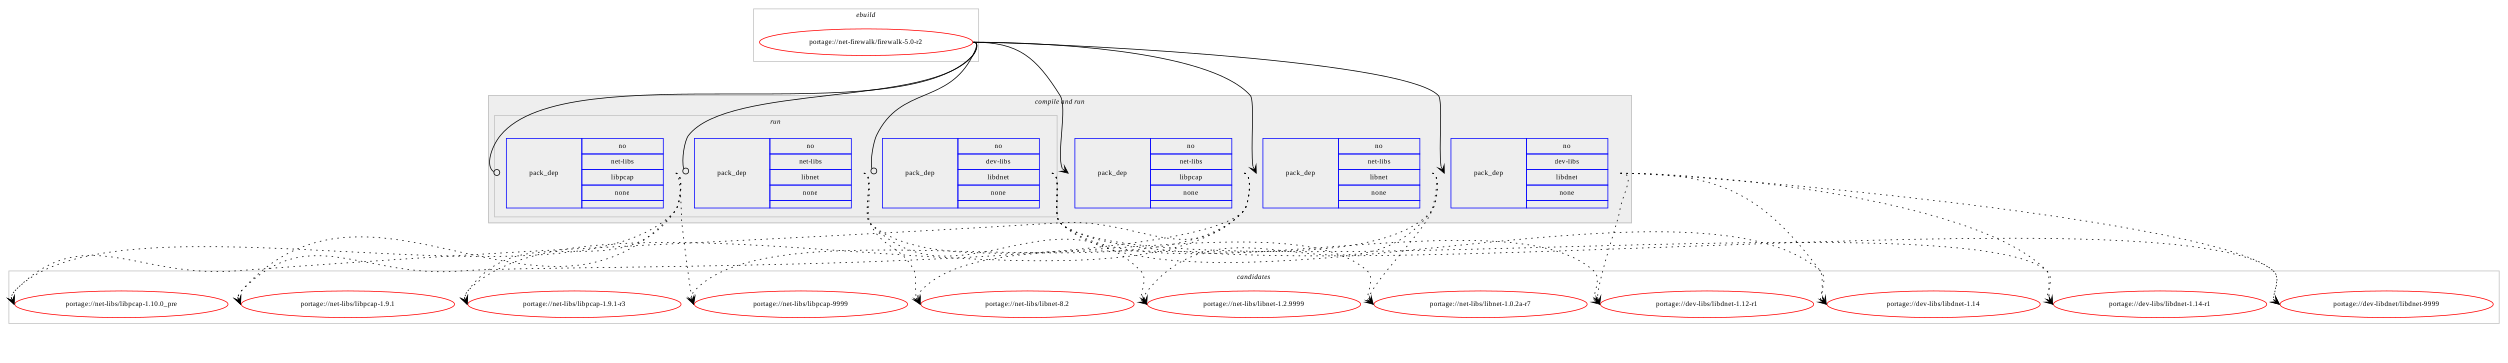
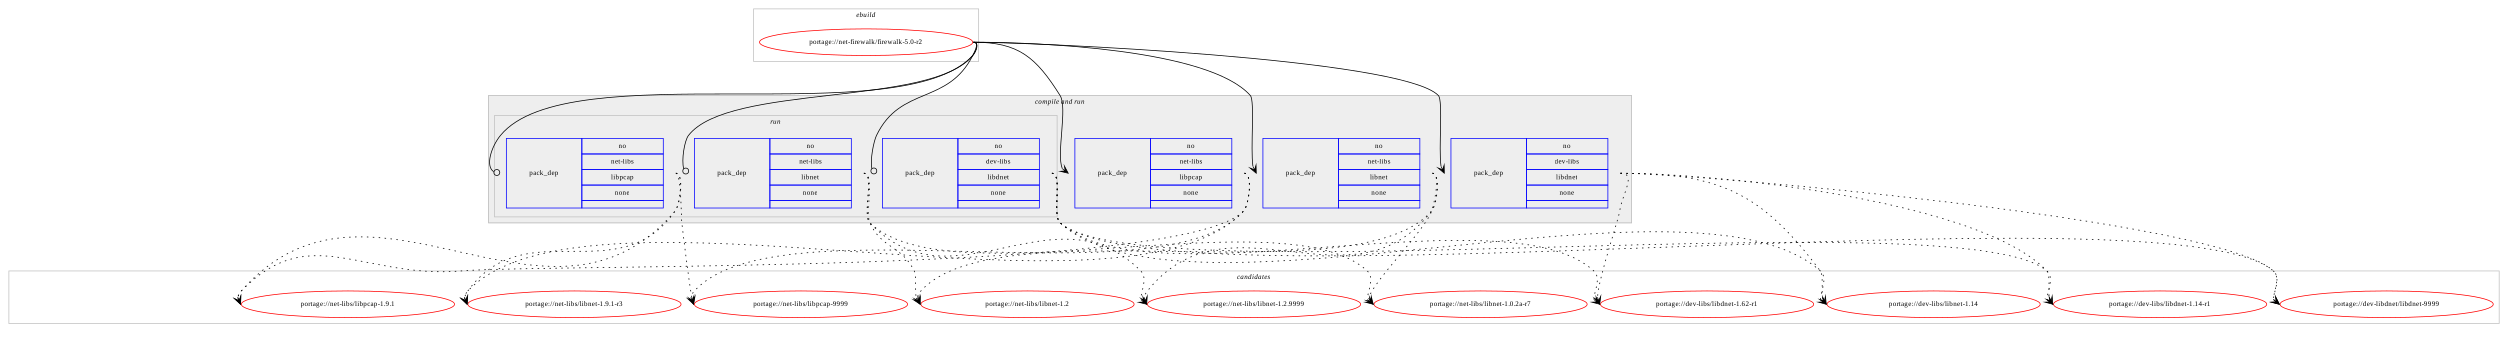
node "portage://net-libs/libpcap-1.10.0_pre": removed
node "portage://net-libs/libpcap-1.9.1-r3": label "portage://net-libs/libpcap-1.9.1-r3" -> "portage://net-libs/libnet-1.9.1-r3"
node "portage://net-libs/libnet-8.2": label "portage://net-libs/libnet-8.2" -> "portage://net-libs/libnet-1.2"
node "portage://dev-libs/libdnet-1.12-r1": label "portage://dev-libs/libdnet-1.12-r1" -> "portage://dev-libs/libdnet-1.62-r1"
node "portage://dev-libs/libdnet-1.14": label "portage://dev-libs/libdnet-1.14" -> "portage://dev-libs/libnet-1.14"
